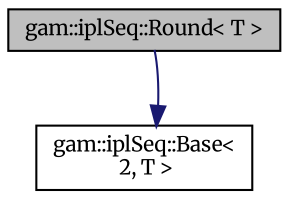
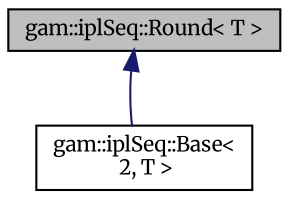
edge "gam::iplSeq::Round< T >" -> "gam::iplSeq::Base< 2, T >": reversed
